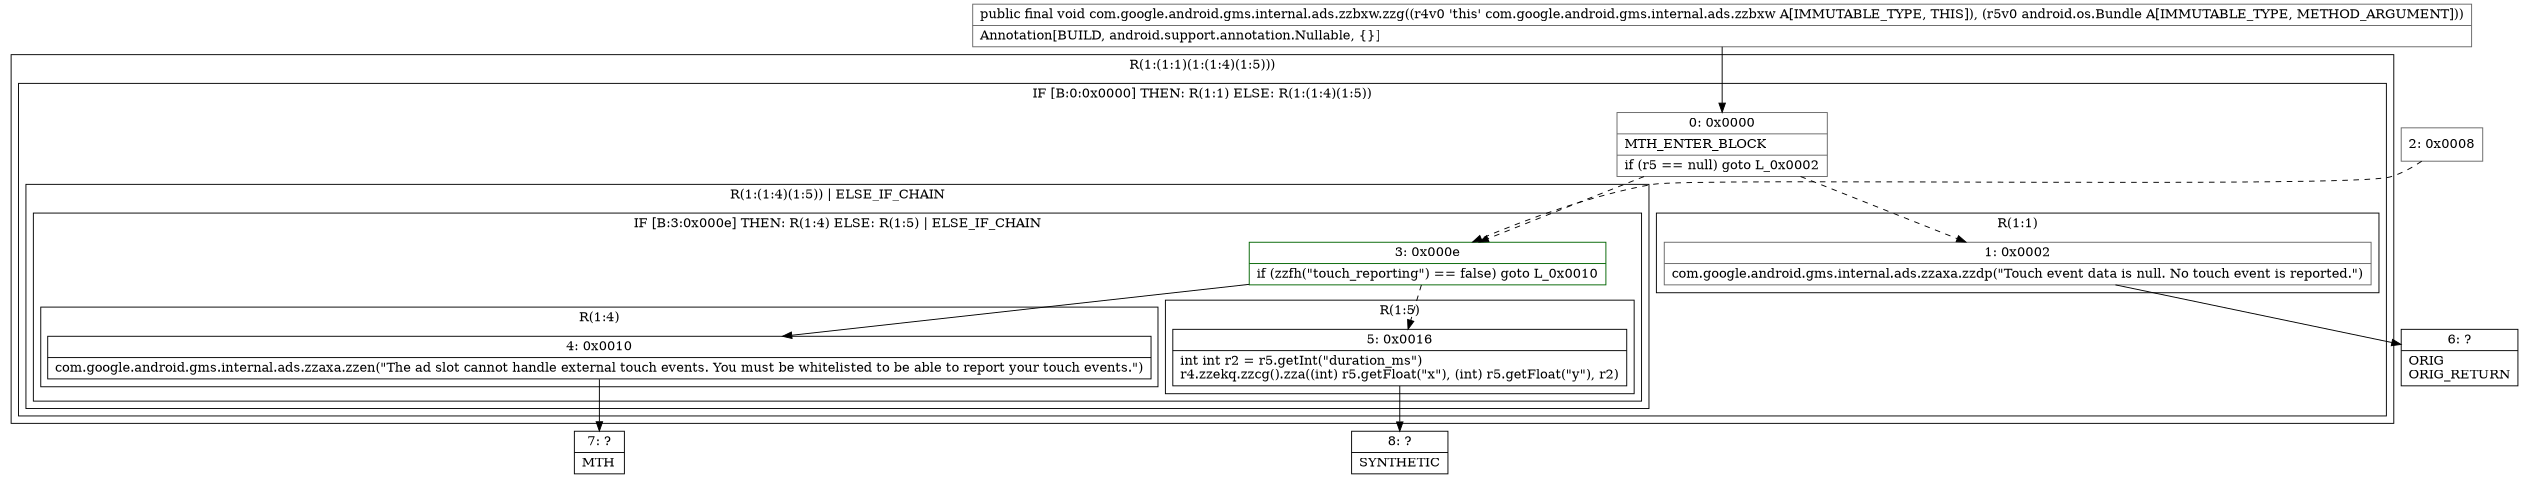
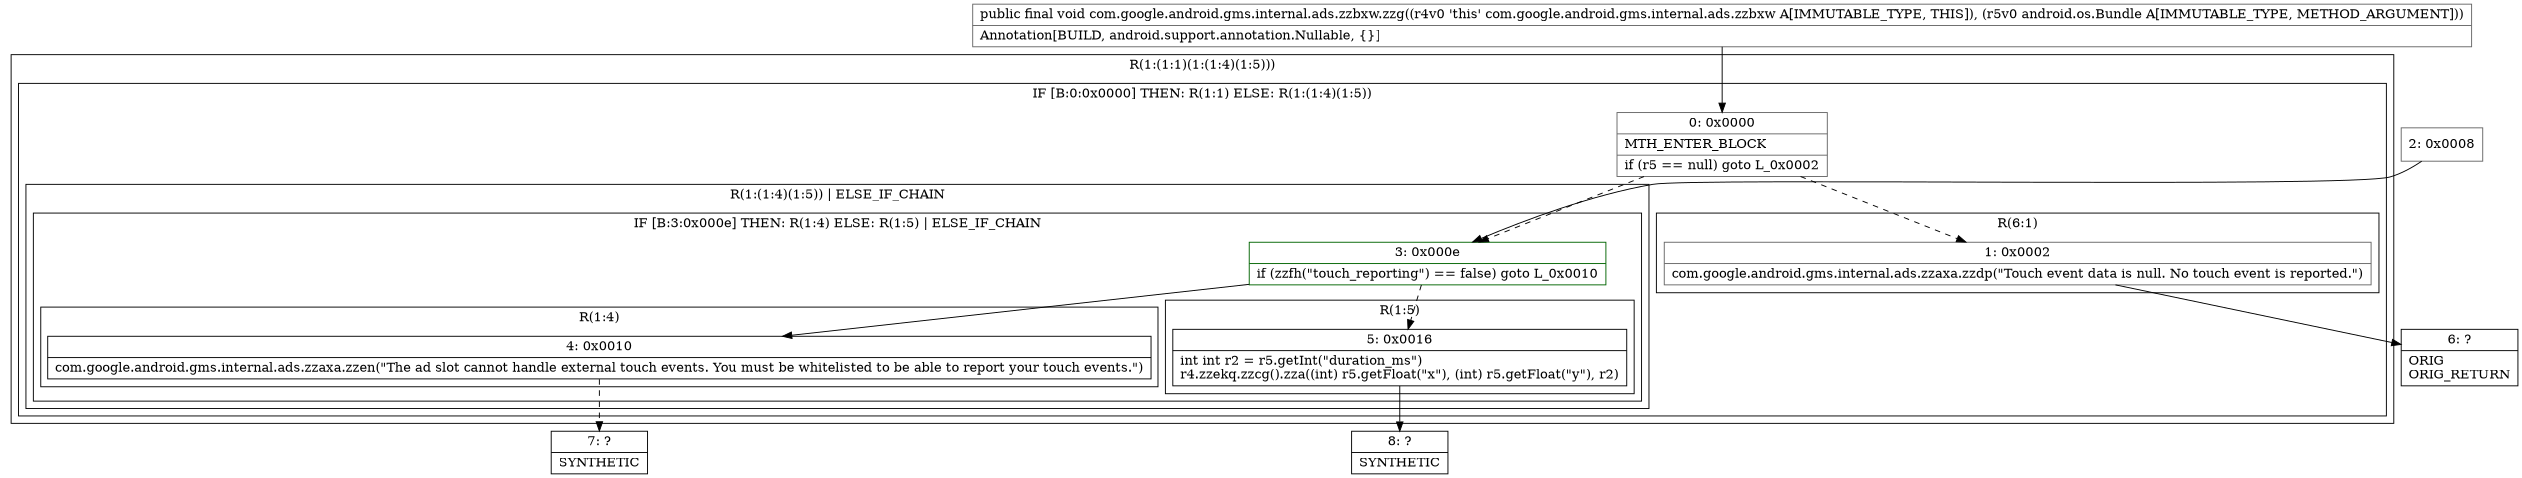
edge "2: 0x0008" -> "3: 0x000e": style dashed -> solid
cluster "R(1:1)": label "R(1:1)" -> "R(6:1)"
edge "4: 0x0010" -> "7: ?": style solid -> dashed
node "7: ?": text "MTH" -> "SYNTHETIC"
